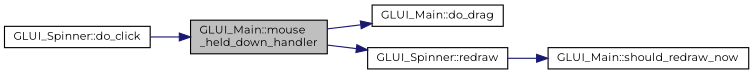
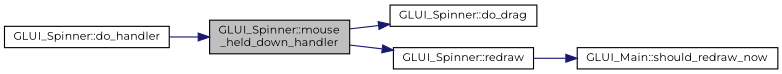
node "GLUI_Main::do_drag": label "GLUI_Main::do_drag" -> "GLUI_Spinner::do_drag"
node "GLUI_Spinner::do_click": label "GLUI_Spinner::do_click" -> "GLUI_Spinner::do_handler"
node "GLUI_Main::mouse _held_down_handler": label "GLUI_Main::mouse _held_down_handler" -> "GLUI_Spinner::mouse _held_down_handler"
